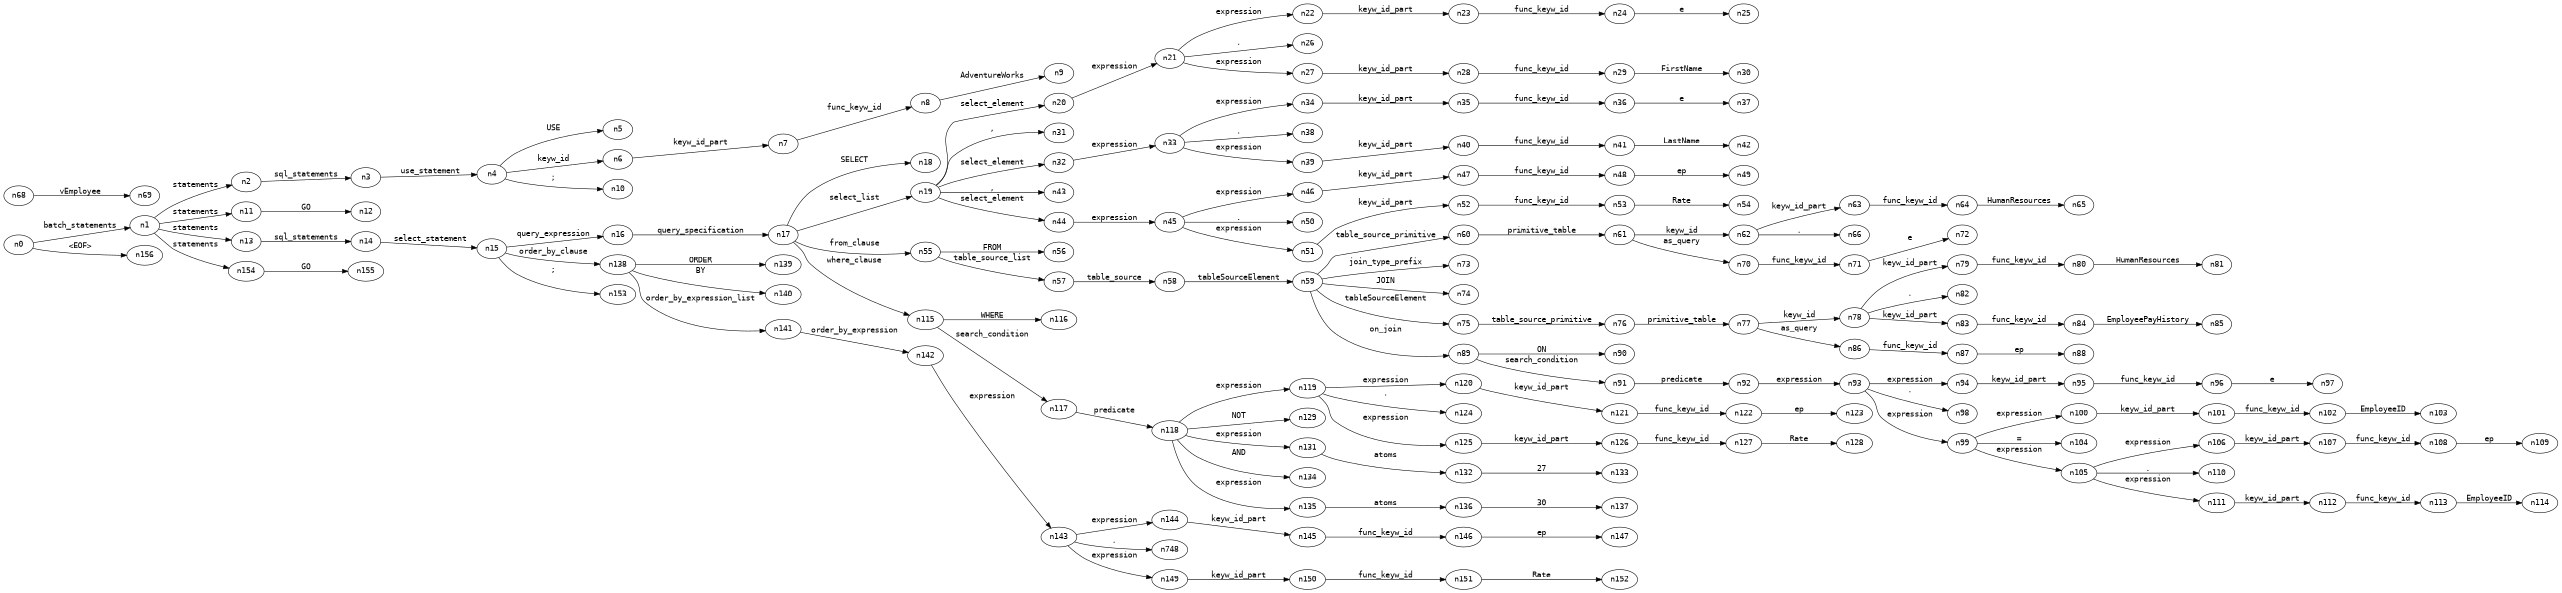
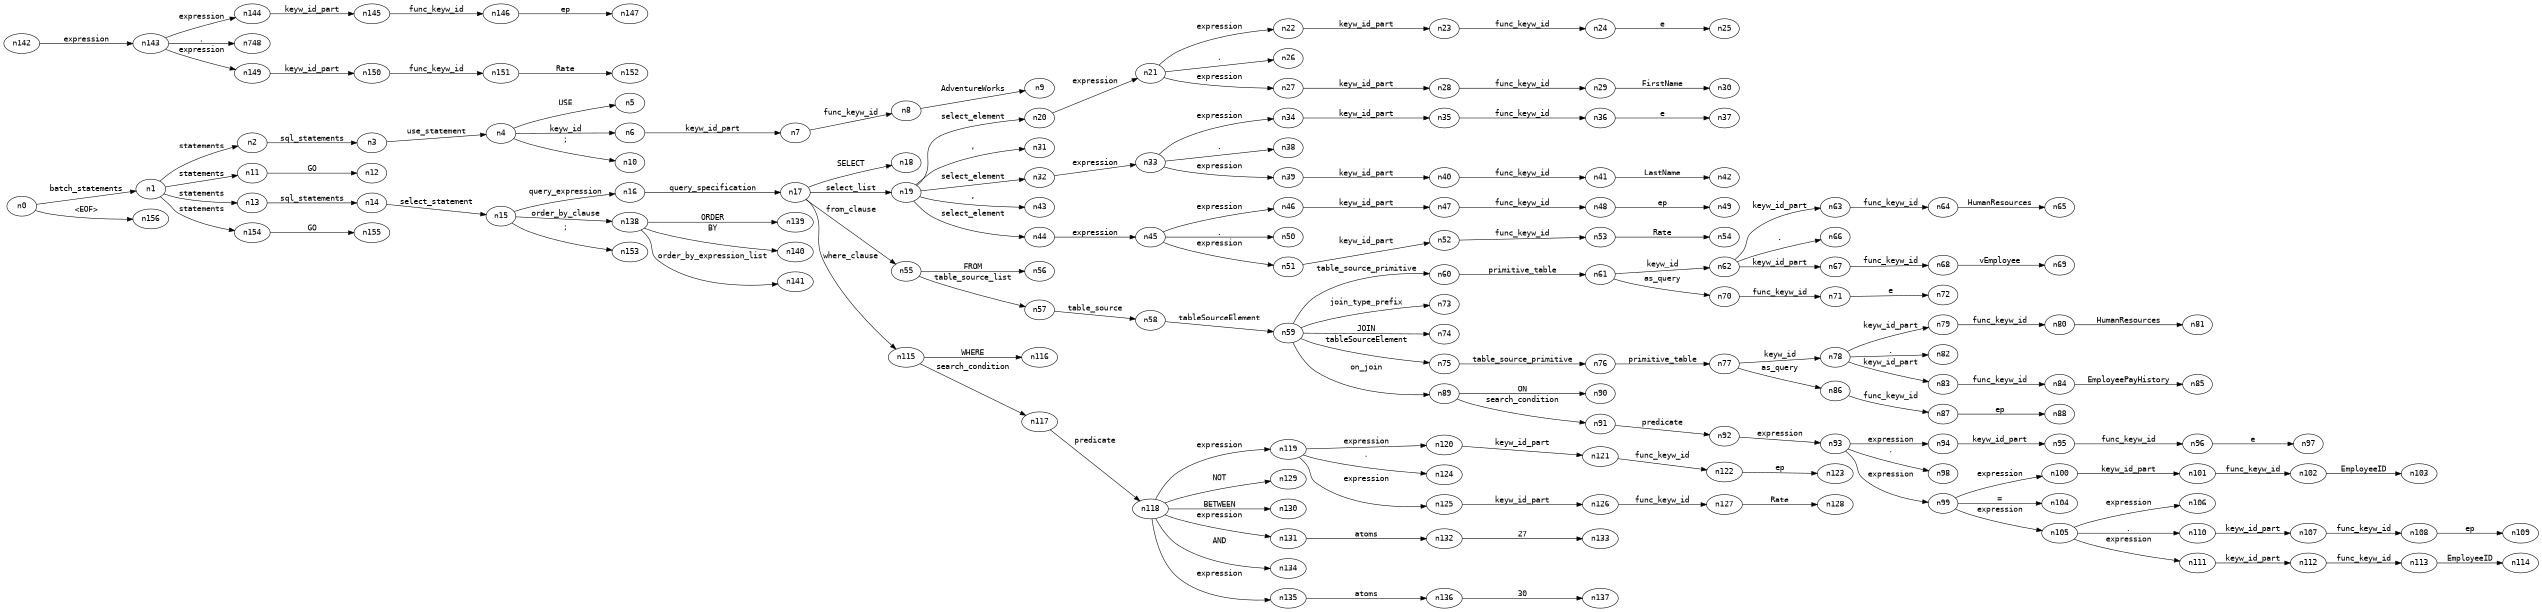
node "n67": added
edge "n141" -> "n142": removed, label "order_by_expression"
edge "n106" -> "n107": now "n110" -> "n107"
node "n130": added
